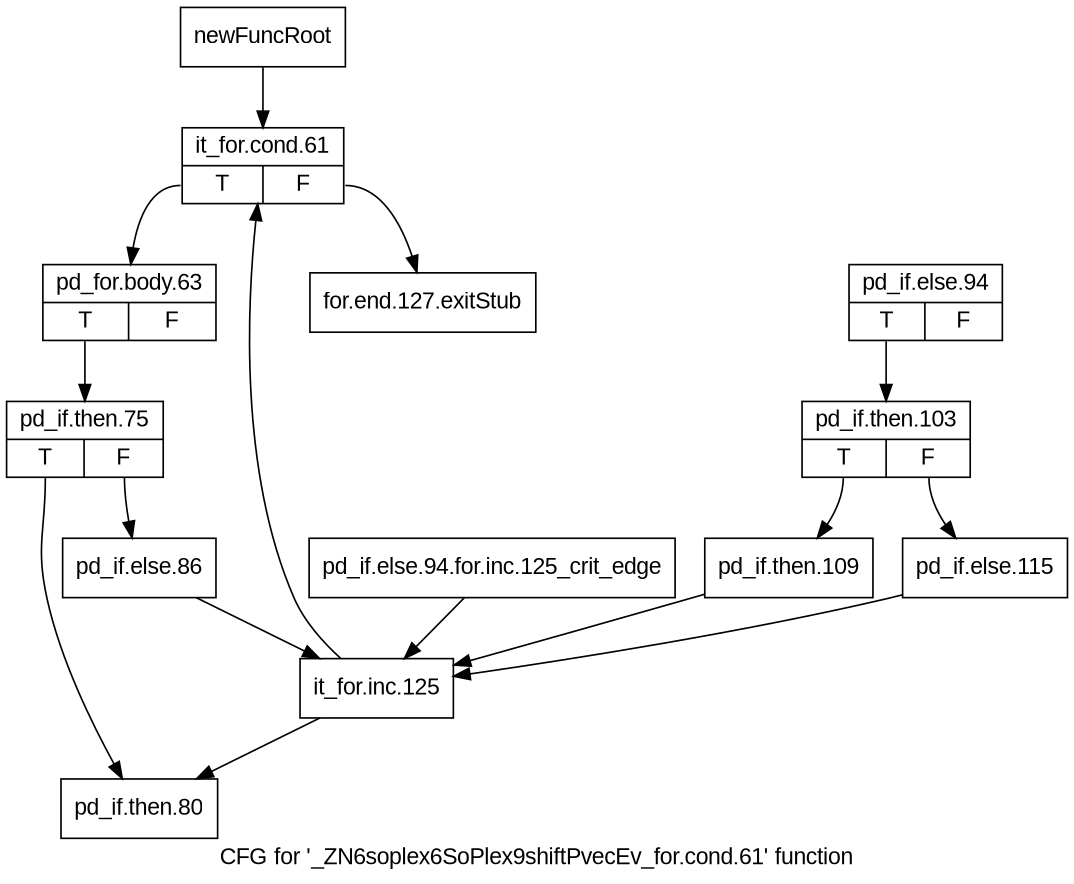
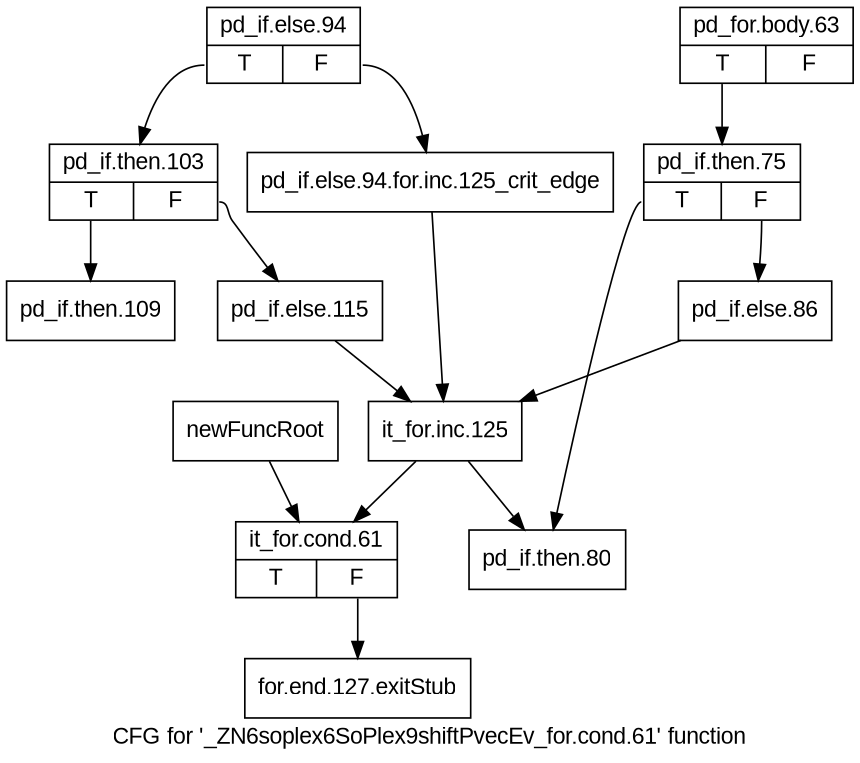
edge "pd_if.else.94" -> "pd_if.else.94.for.inc.125_crit_edge": added
edge "it_for.cond.61" -> "pd_for.body.63": removed
edge "pd_if.then.109" -> "it_for.inc.125": removed
